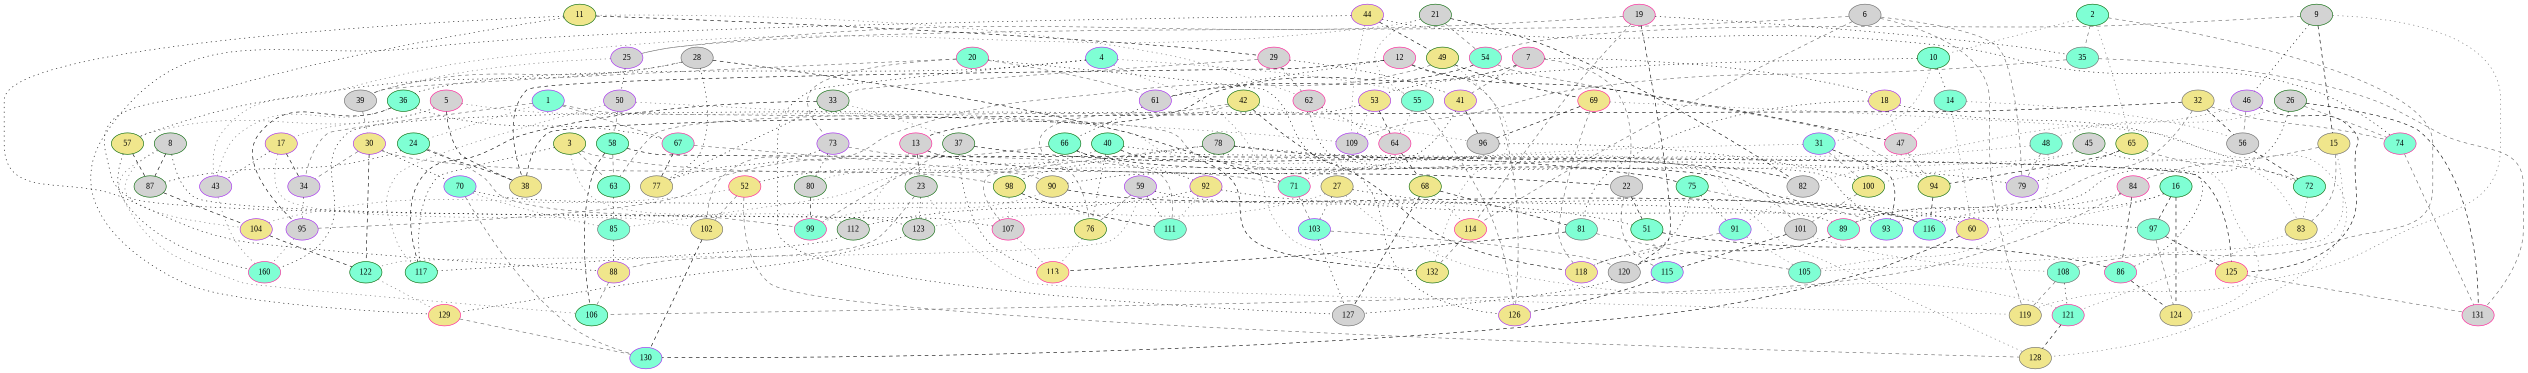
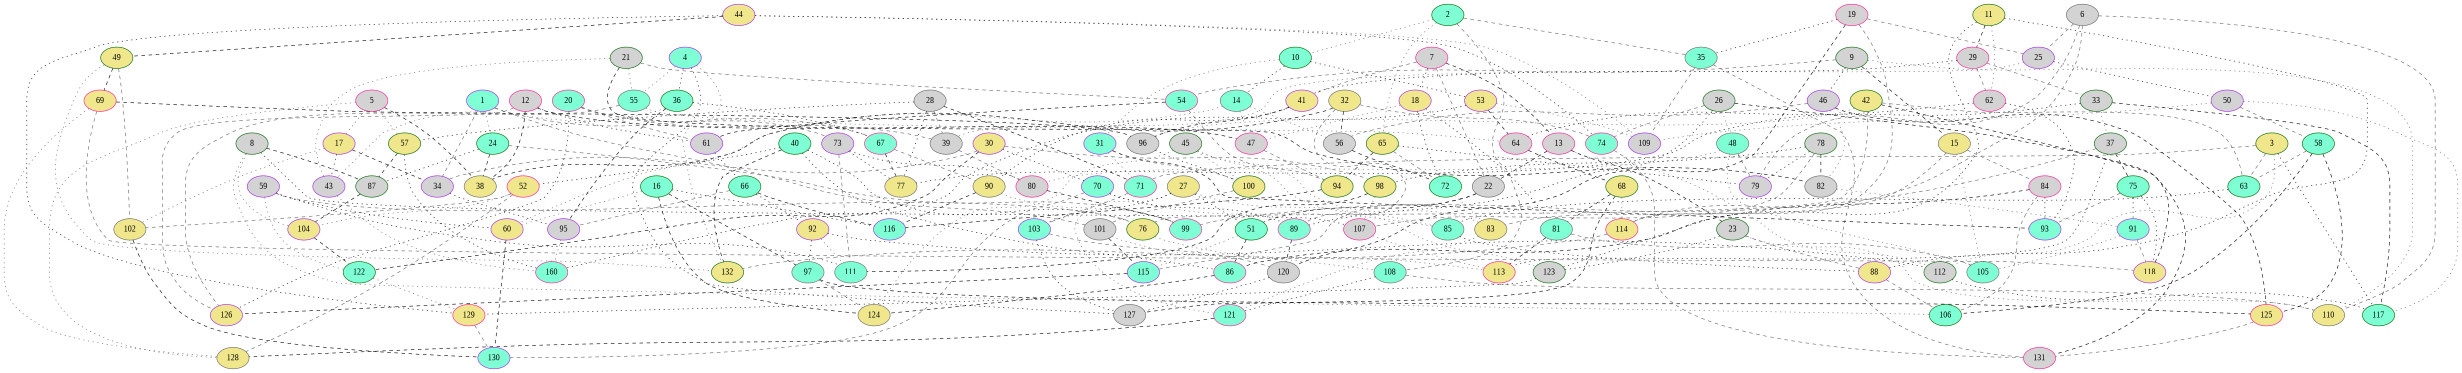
edge "39" -- "30": now "39" -- "80"
node "80": color darkgreen -> deeppink
node "119": label "119" -> "110"
